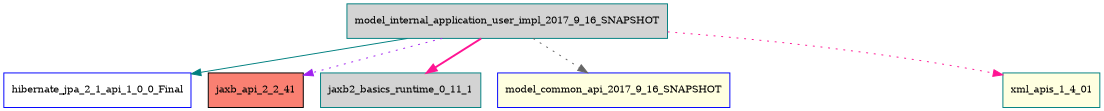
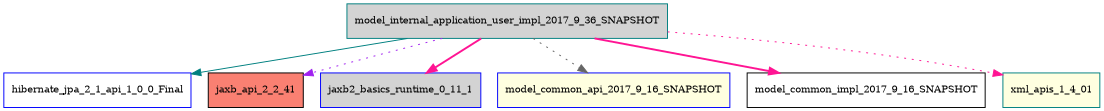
node "model_internal_application_user_impl_2017_9_16_SNAPSHOT": label "model_internal_application_user_impl_2017_9_16_SNAPSHOT" -> "model_internal_application_user_impl_2017_9_36_SNAPSHOT"
node "jaxb2_basics_runtime_0_11_1": color teal -> blue
node "model_common_impl_2017_9_16_SNAPSHOT": added
